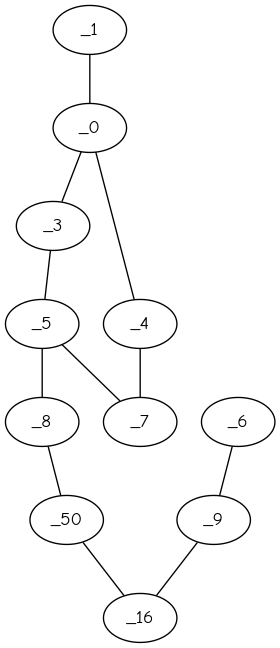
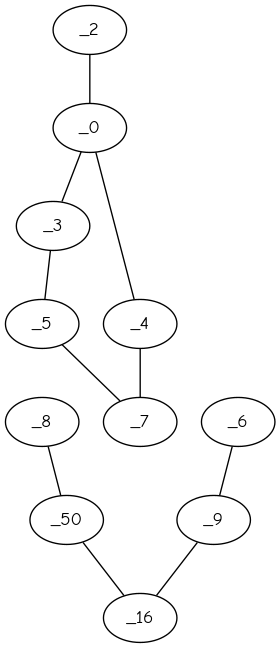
node "_1": label "_1" -> "_2"
edge "_5" -- "_8": removed
